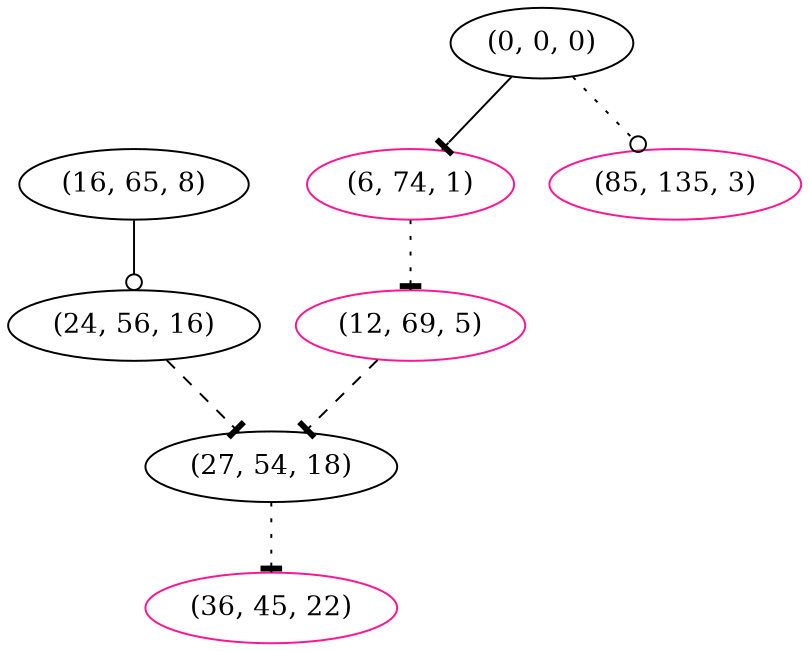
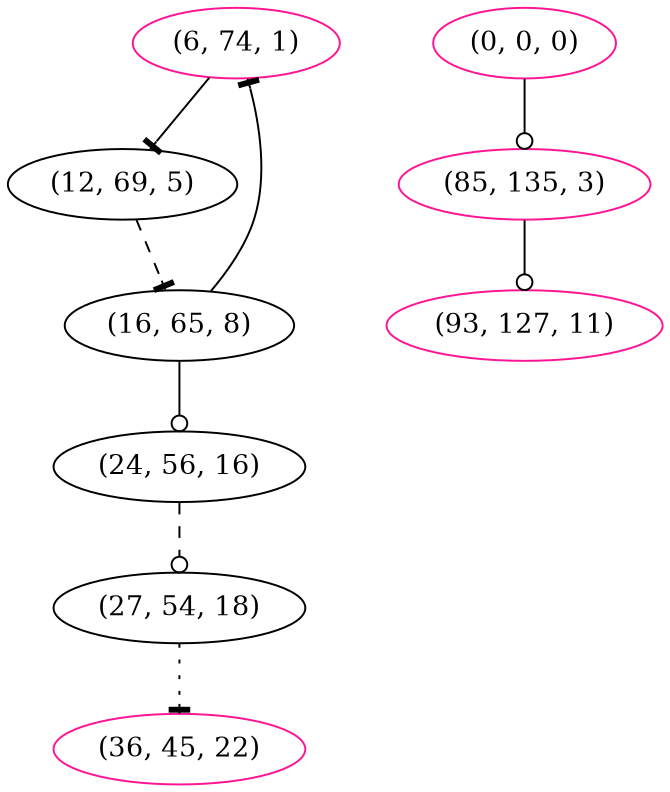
node "(0, 0, 0)": color black -> deeppink
edge "(0, 0, 0)" -> "(85, 135, 3)": style dotted -> solid
edge "(0, 0, 0)" -> "(6, 74, 1)": now "(16, 65, 8)" -> "(6, 74, 1)"
edge "(6, 74, 1)" -> "(12, 69, 5)": style dotted -> solid
node "(12, 69, 5)": color deeppink -> black
node "(93, 127, 11)": added
edge "(24, 56, 16)" -> "(27, 54, 18)": arrowhead tee -> odot
edge "(12, 69, 5)" -> "(27, 54, 18)": now "(12, 69, 5)" -> "(16, 65, 8)"
